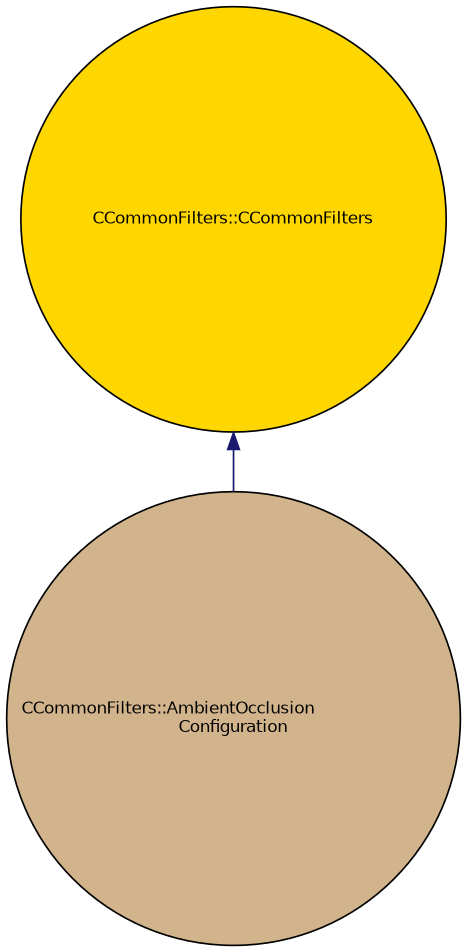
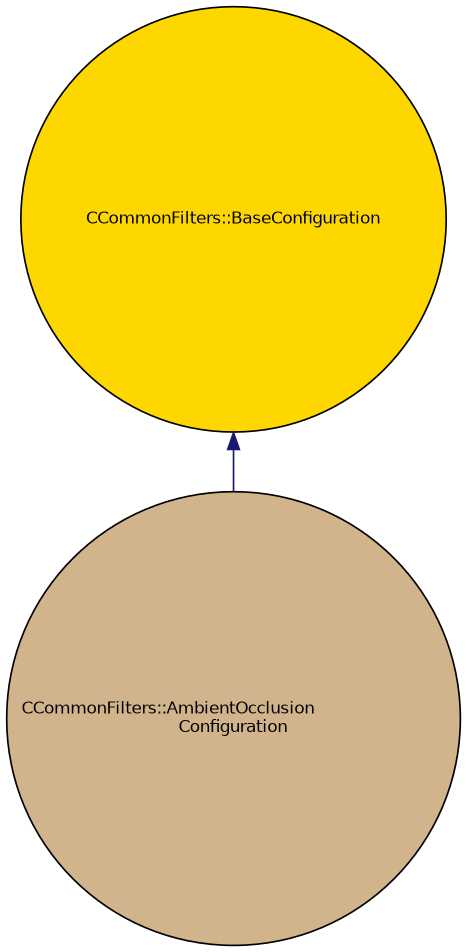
node "CCommonFilters::CCommonFilters": label "CCommonFilters::CCommonFilters" -> "CCommonFilters::BaseConfiguration"
